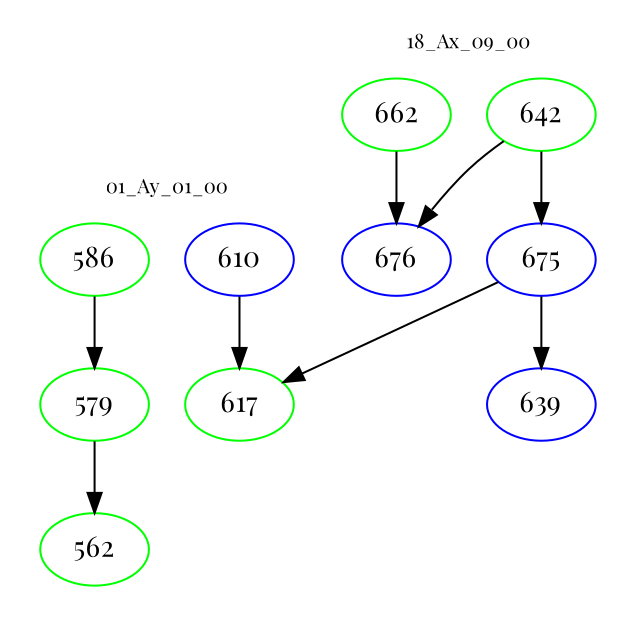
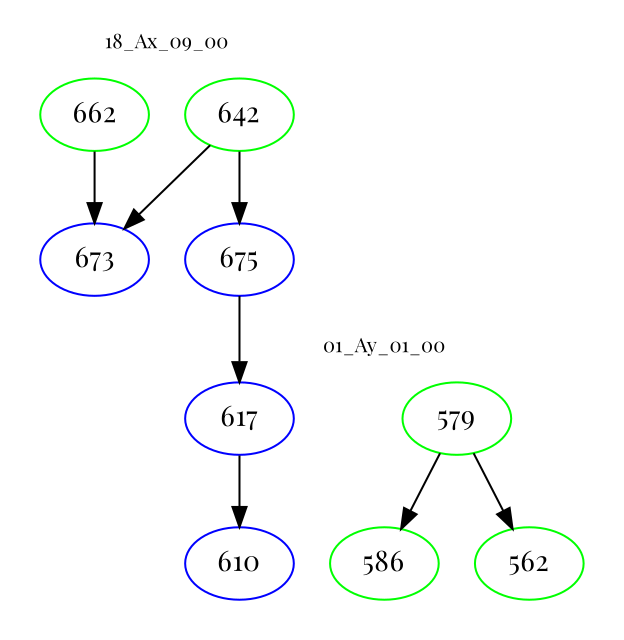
node "676": label "676" -> "673"
edge "586" -> "579": reversed
edge "610" -> "617": reversed
node "617": color green -> blue
node "639": removed
